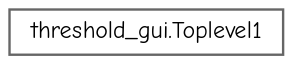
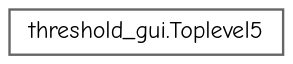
node "threshold_gui.Toplevel1": label "threshold_gui.Toplevel1" -> "threshold_gui.Toplevel5"
